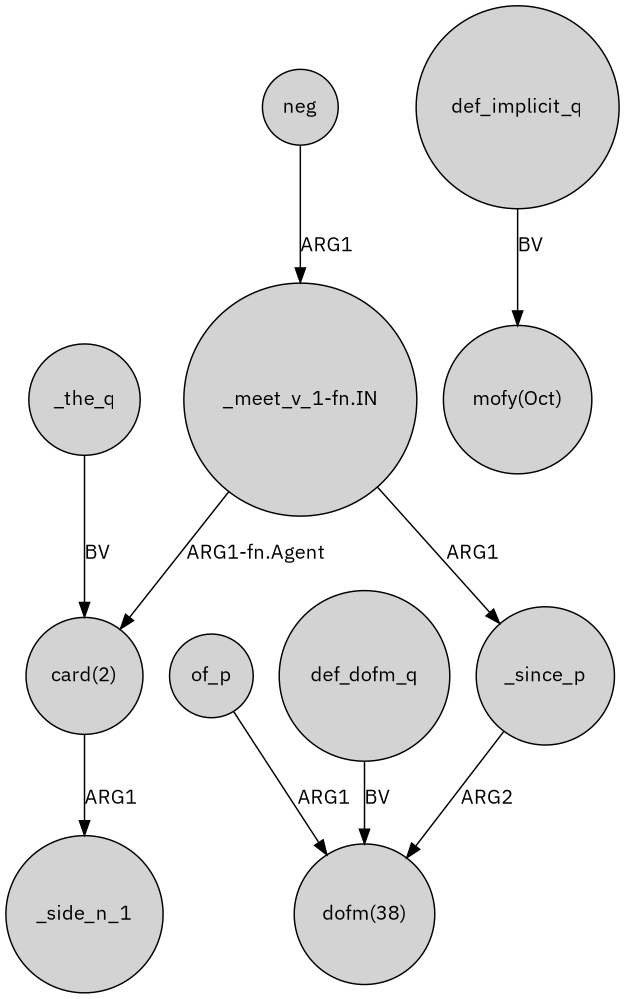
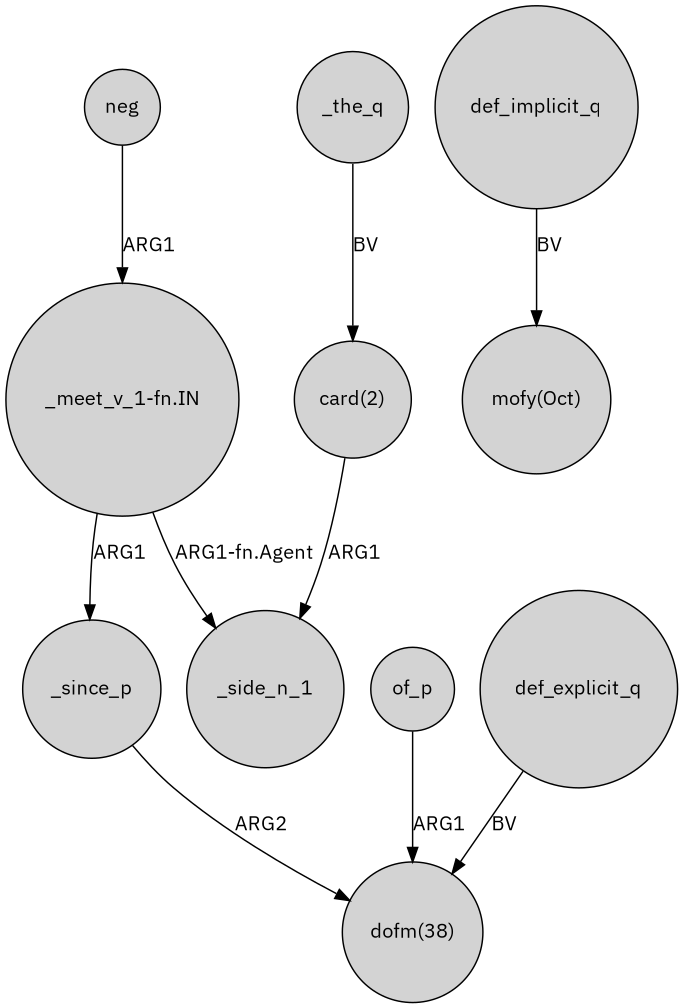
edge "_meet_v_1-fn.IN" -> "card(2)": now "_meet_v_1-fn.IN" -> "_side_n_1"
node "def_dofm_q": label "def_dofm_q" -> "def_explicit_q"
